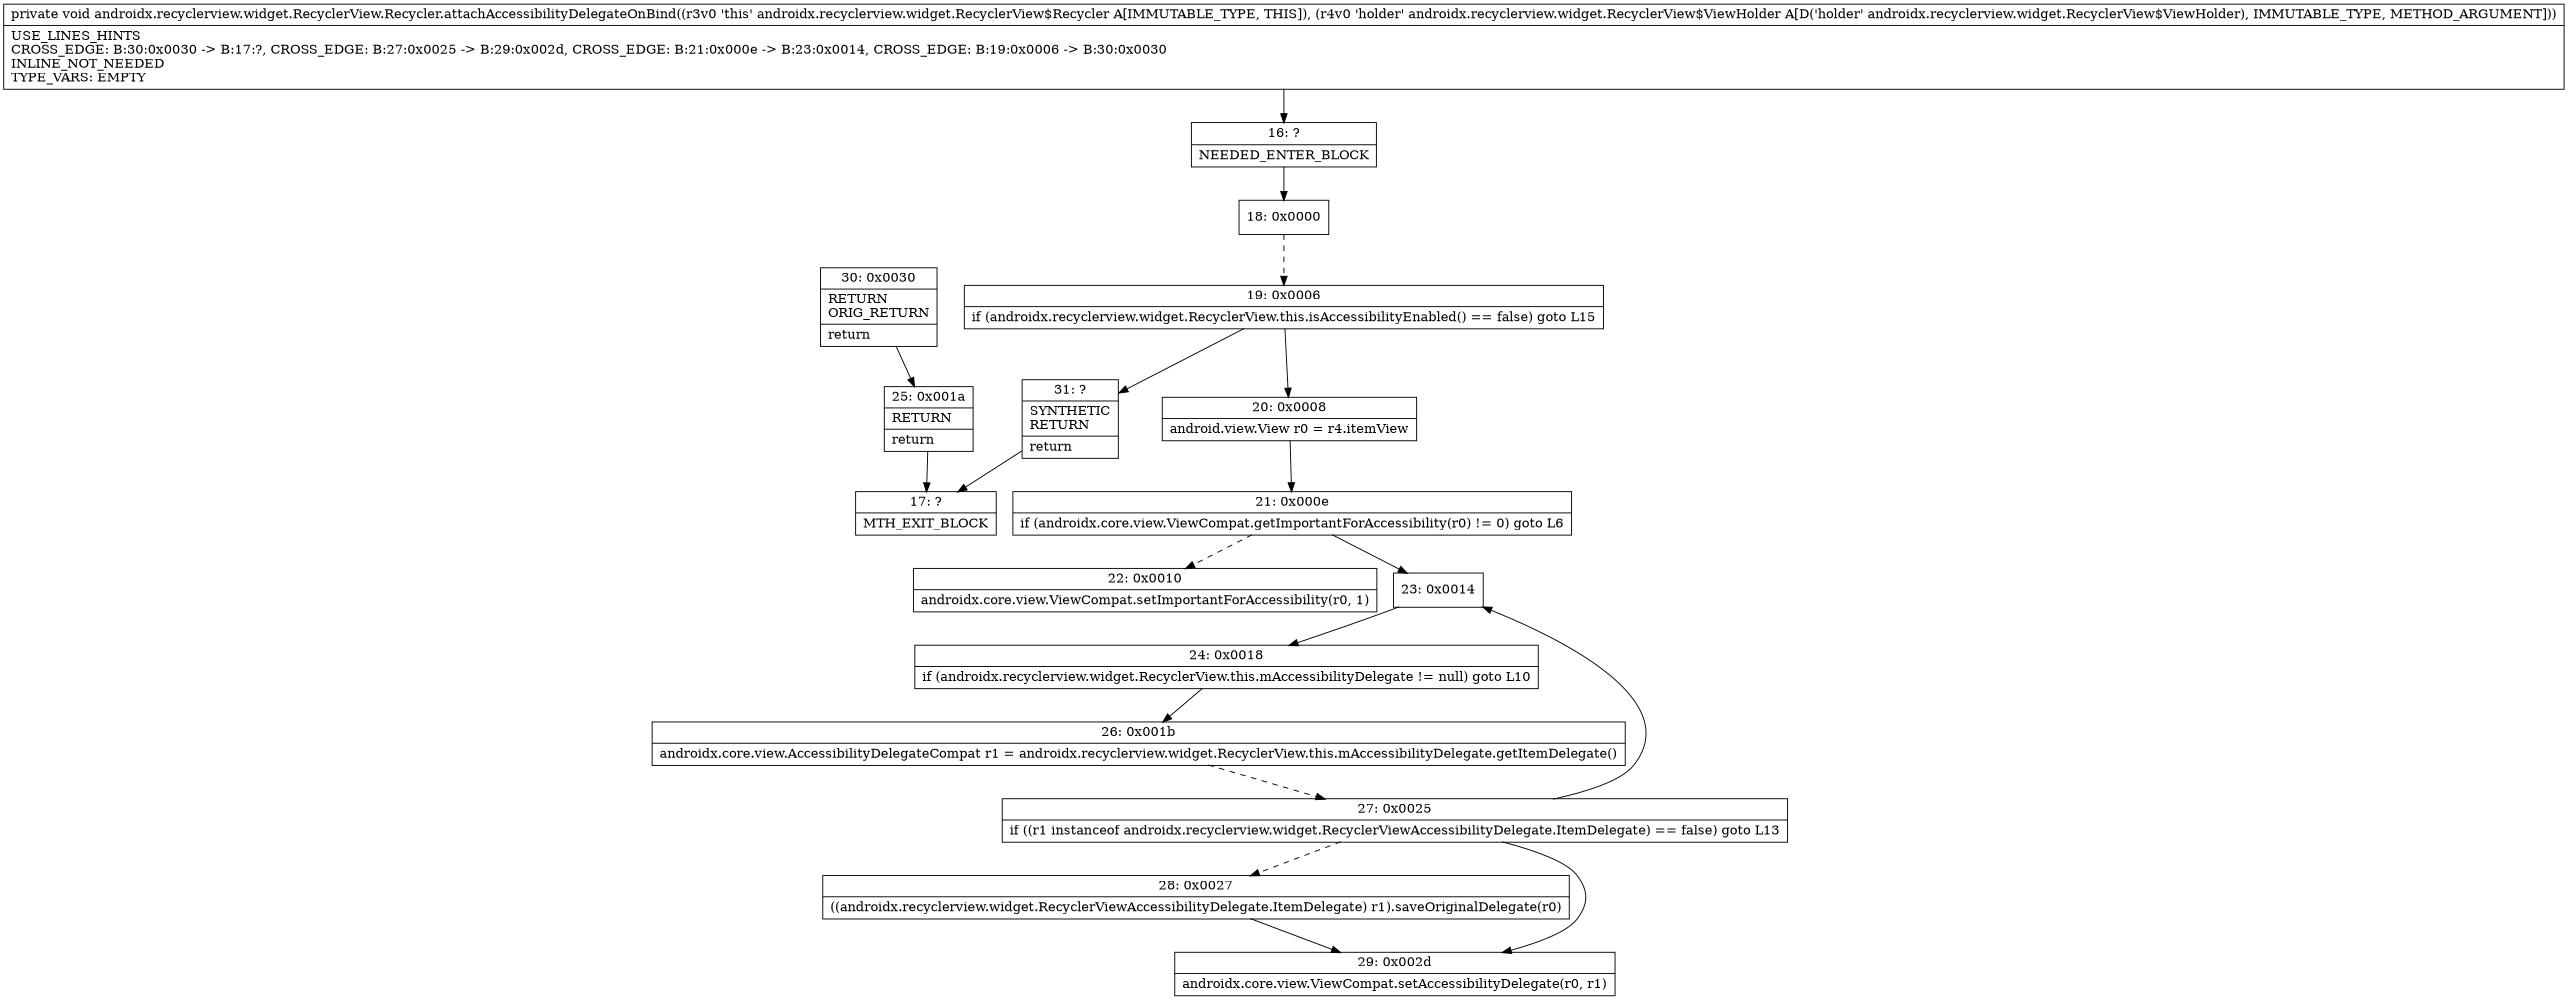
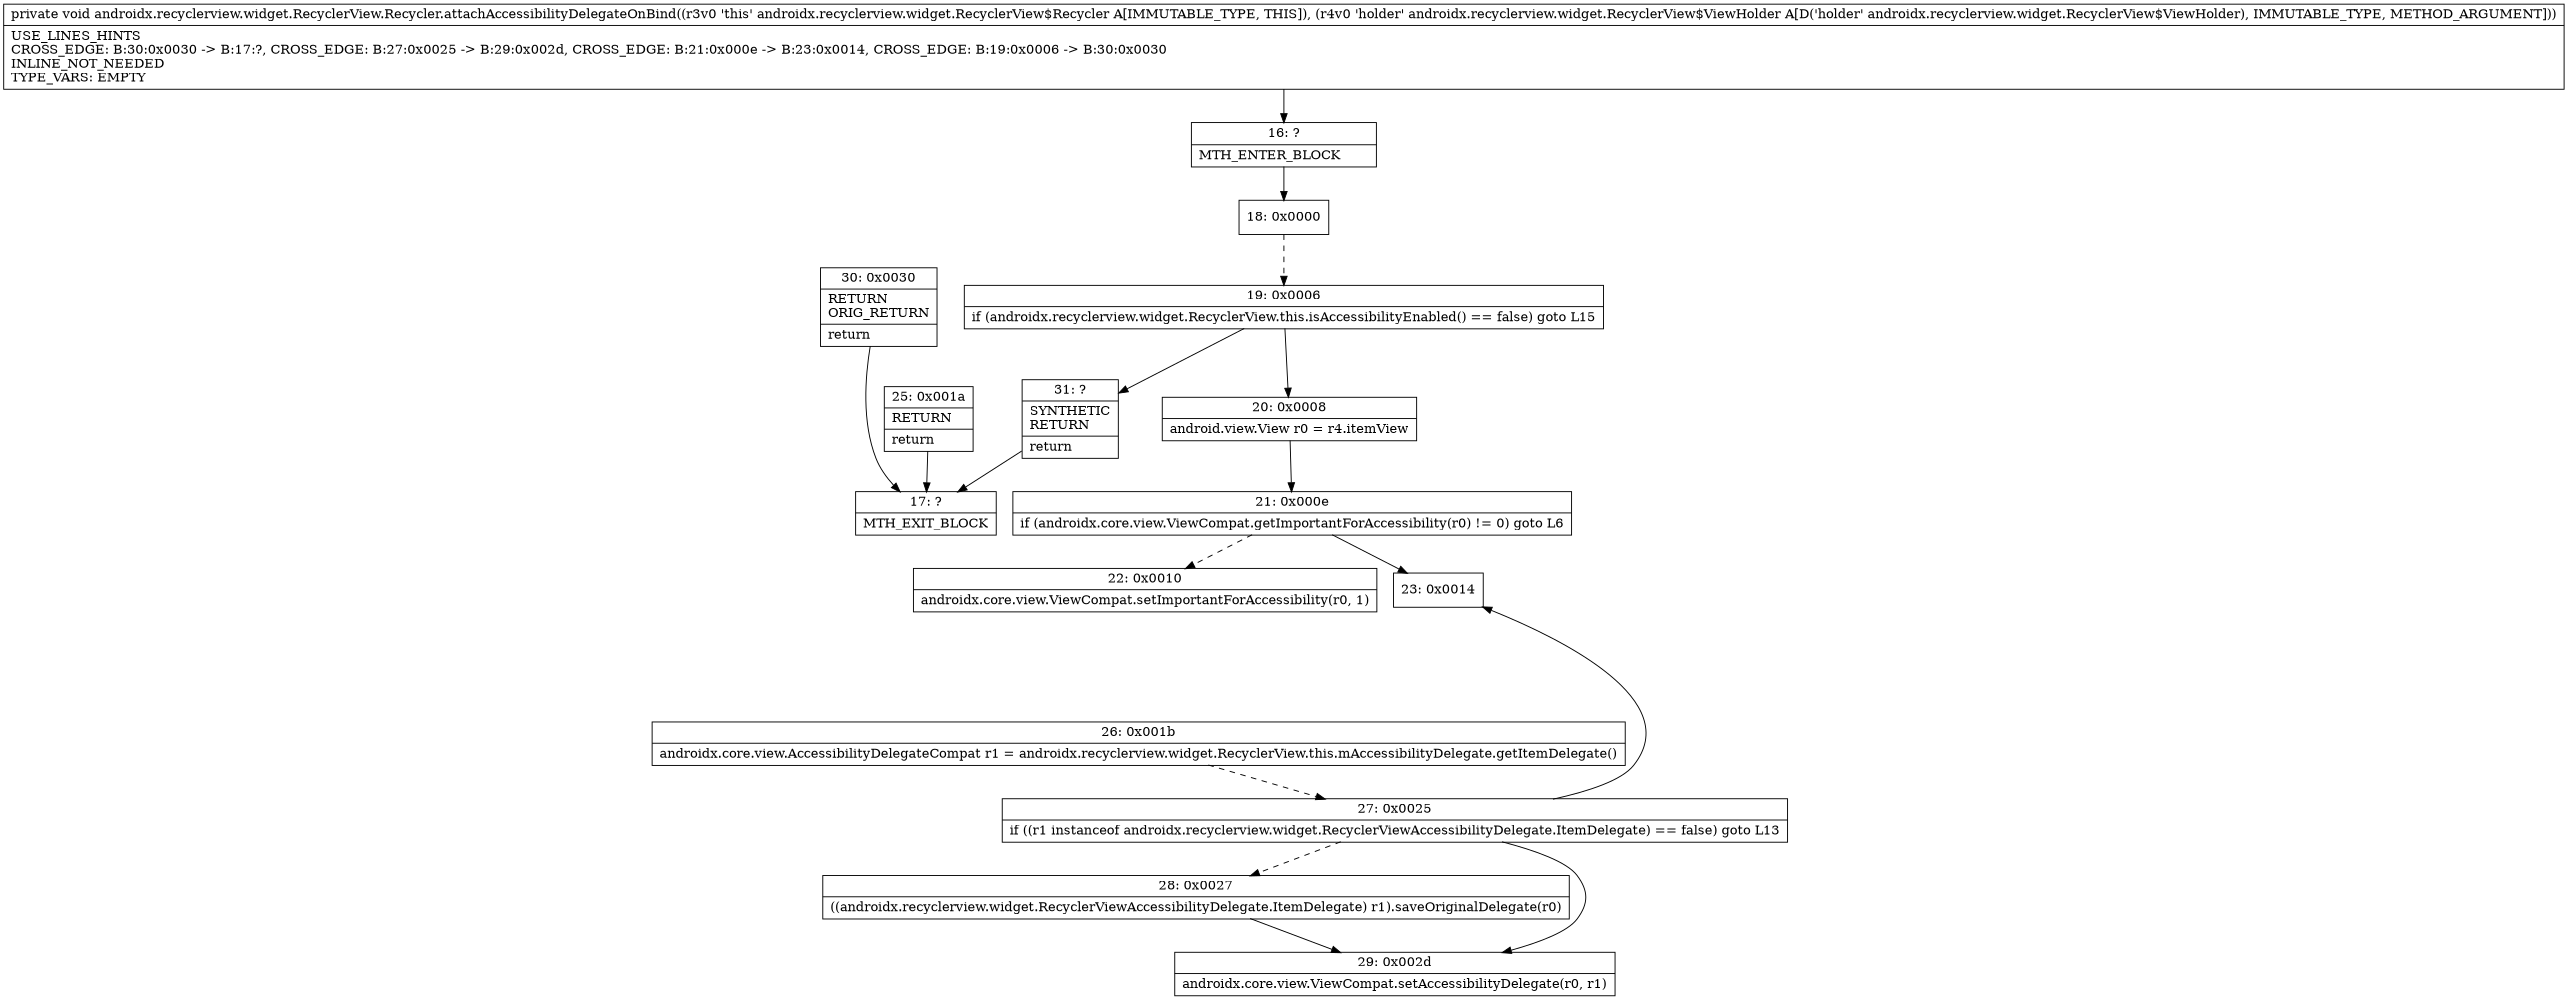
node "16: ?": text "NEEDED_ENTER_BLOCK" -> "MTH_ENTER_BLOCK"
edge "30: 0x0030" -> "25: 0x001a": now "30: 0x0030" -> "17: ?"
node "24: 0x0018": removed
